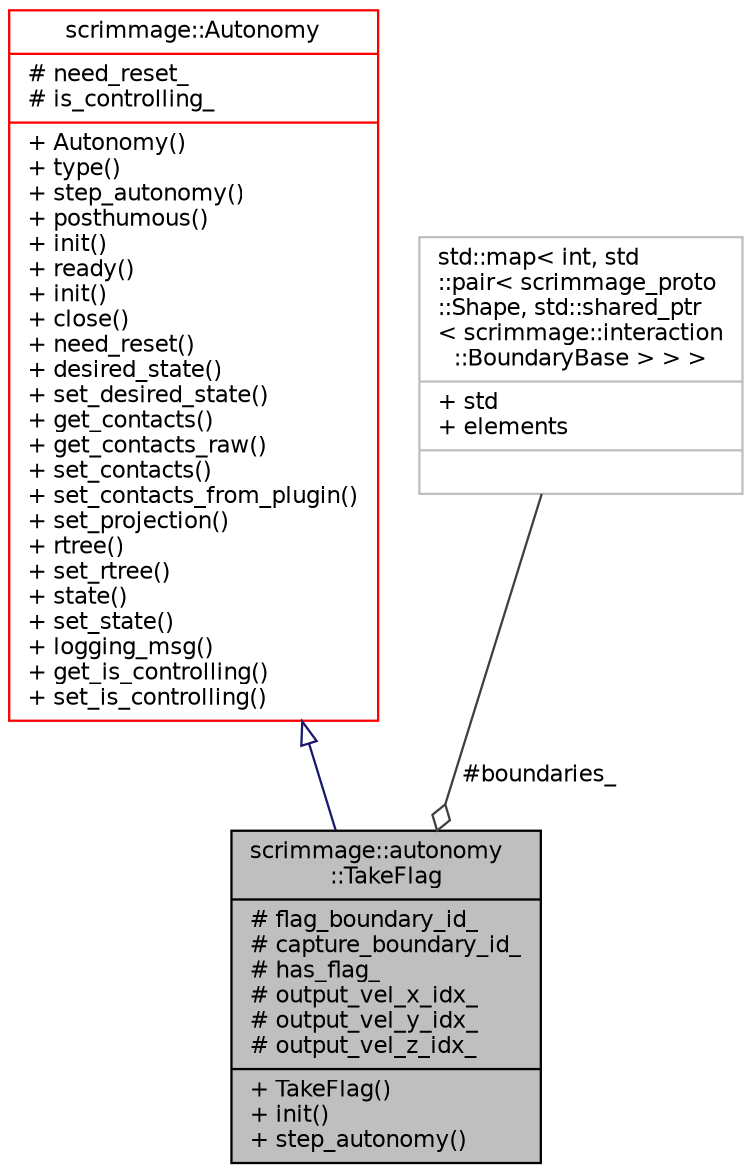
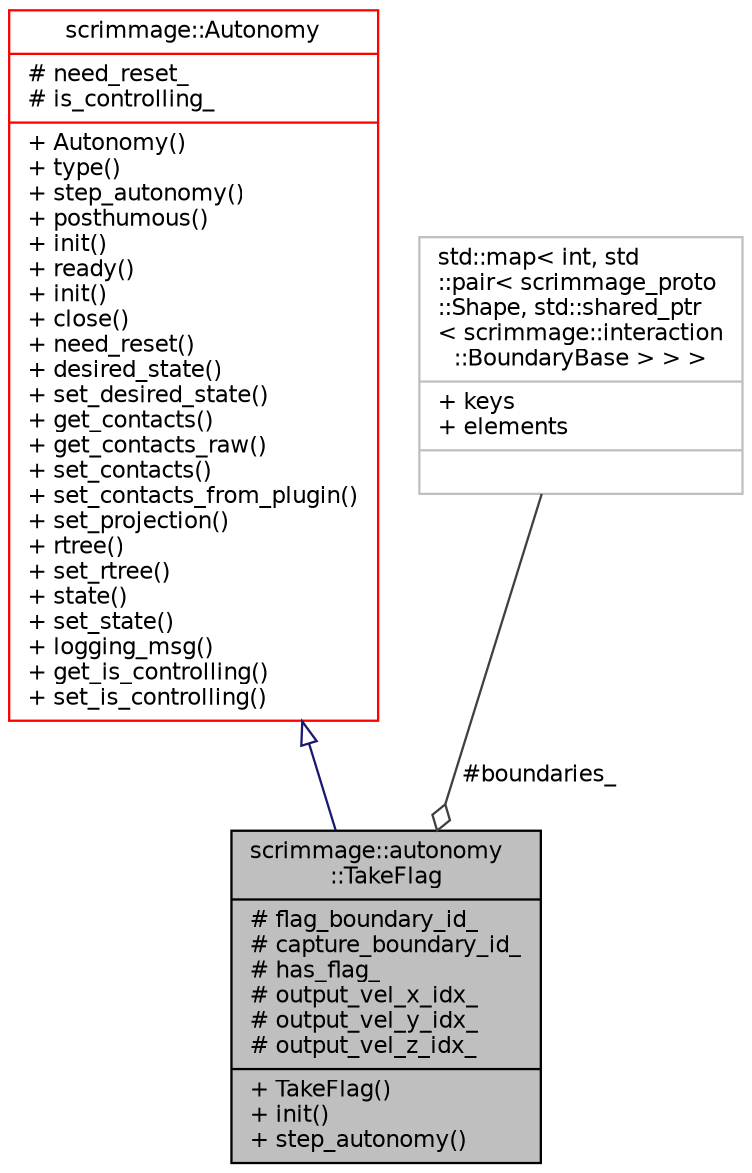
node "std::map< int, std": text "+ std" -> "+ keys"
